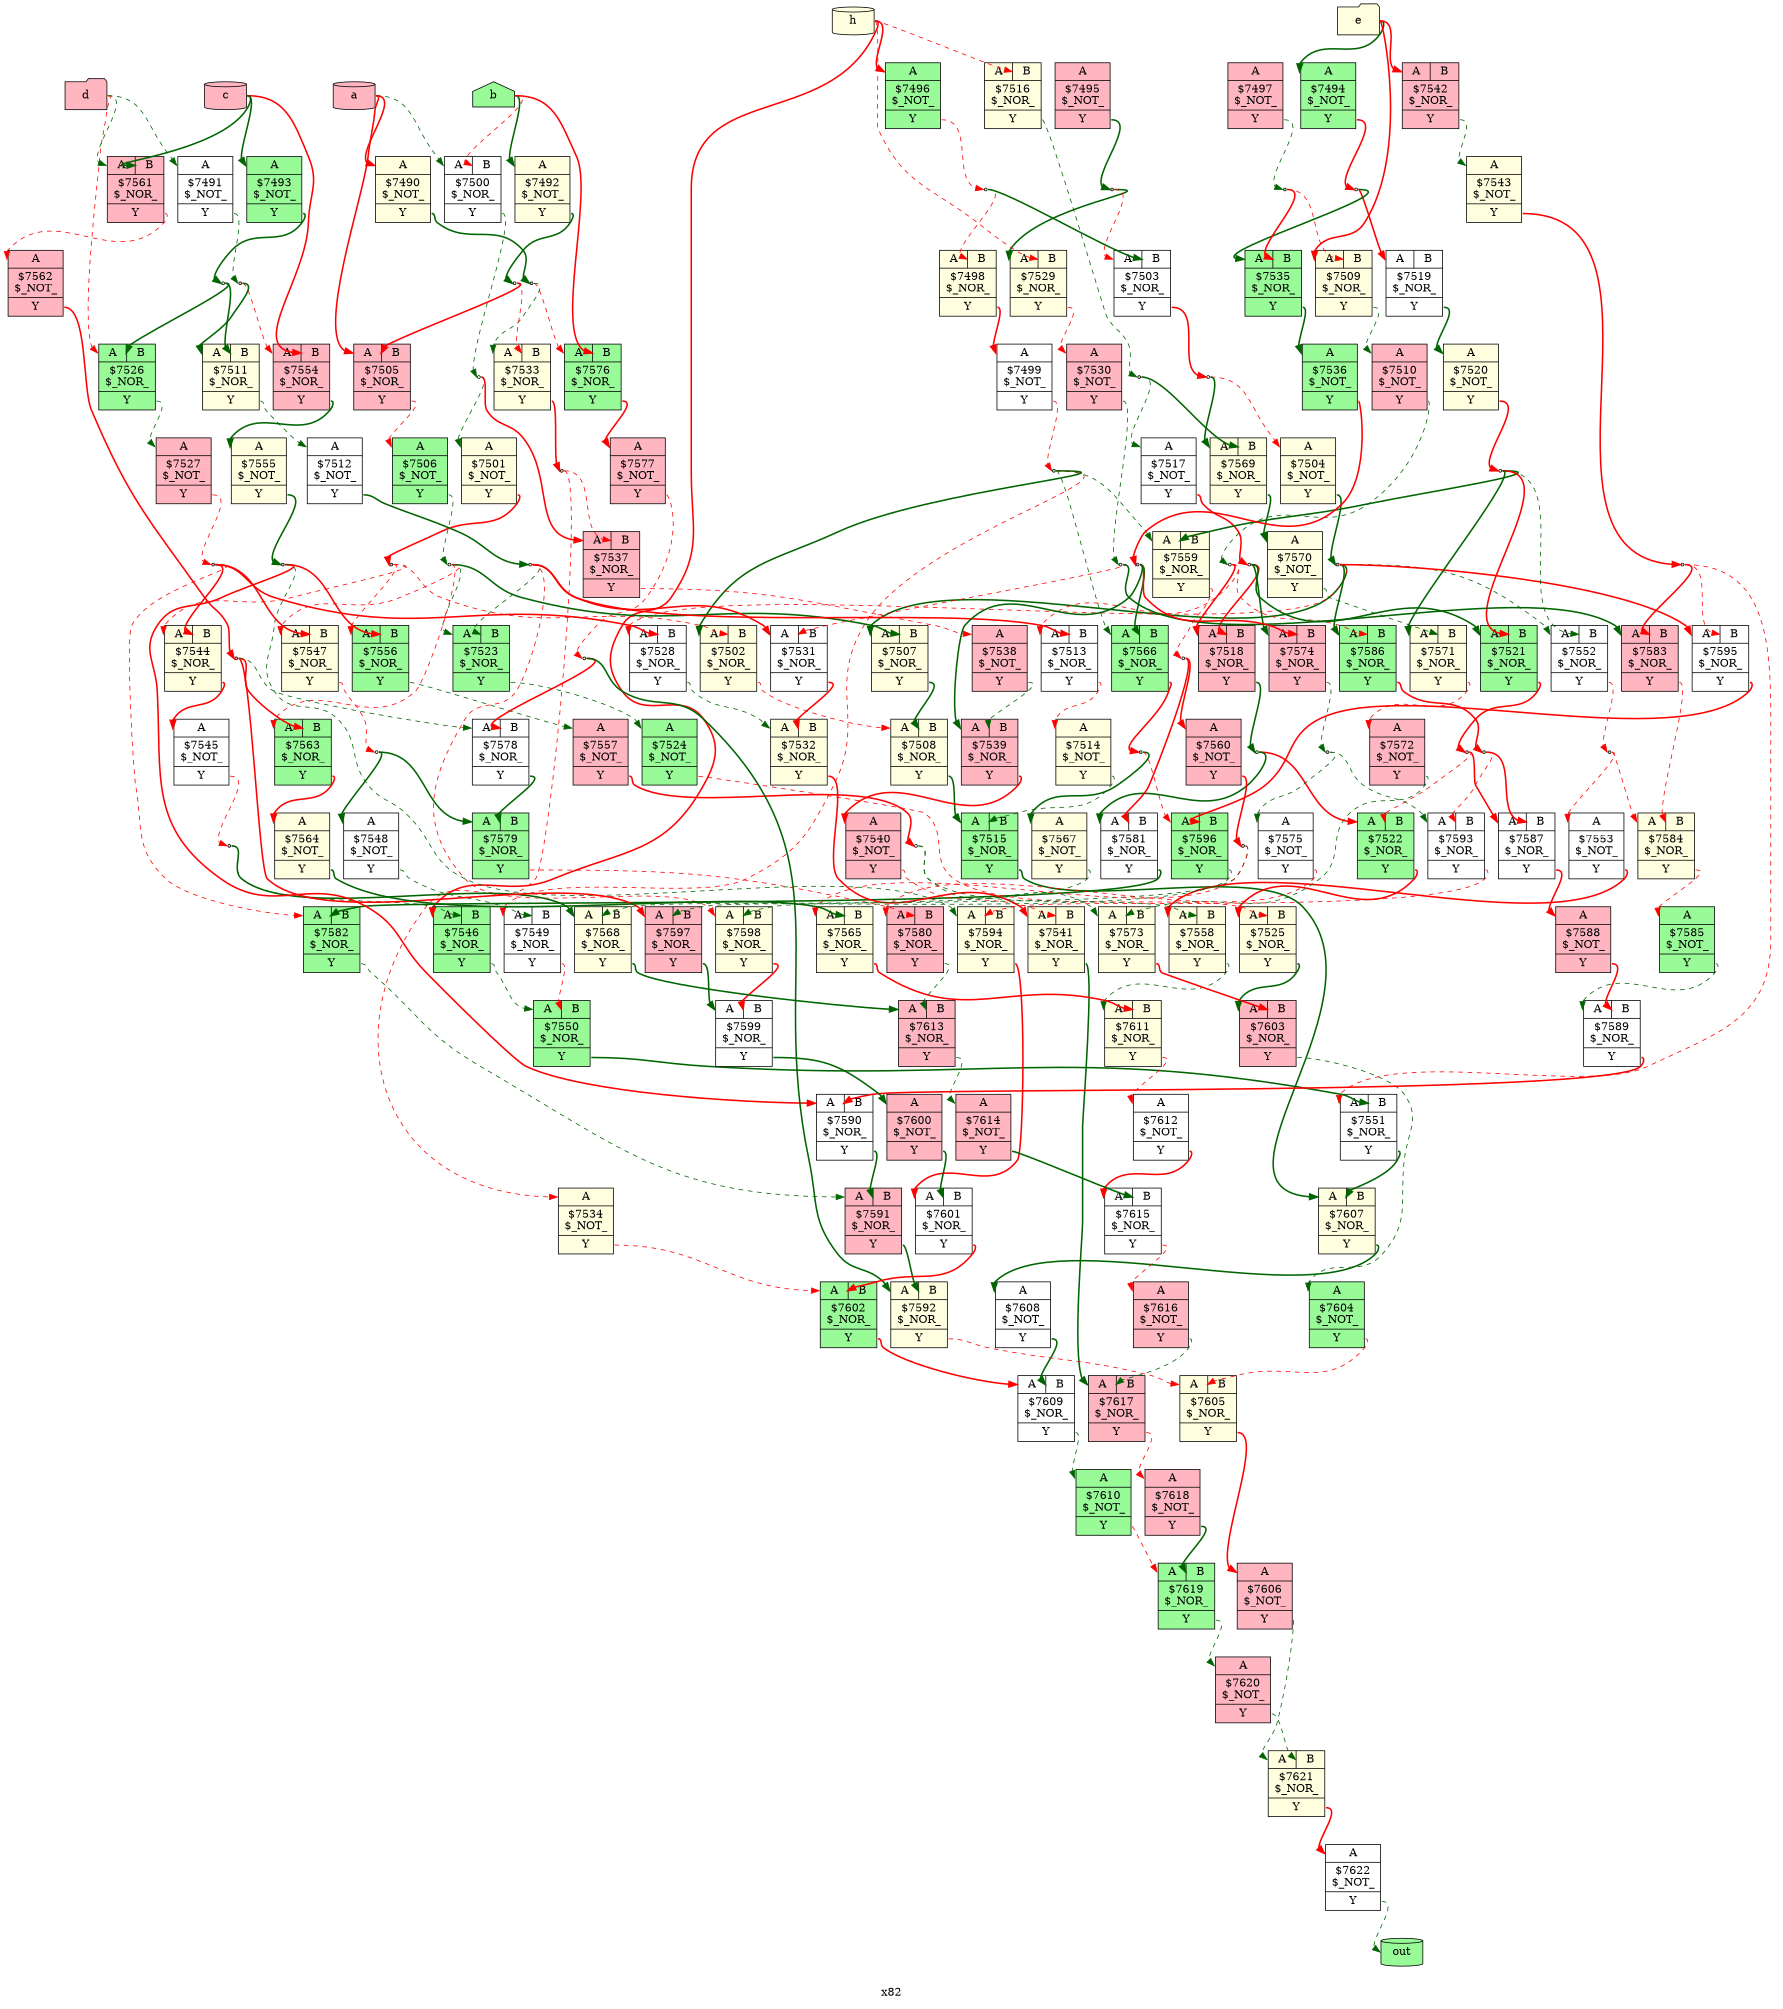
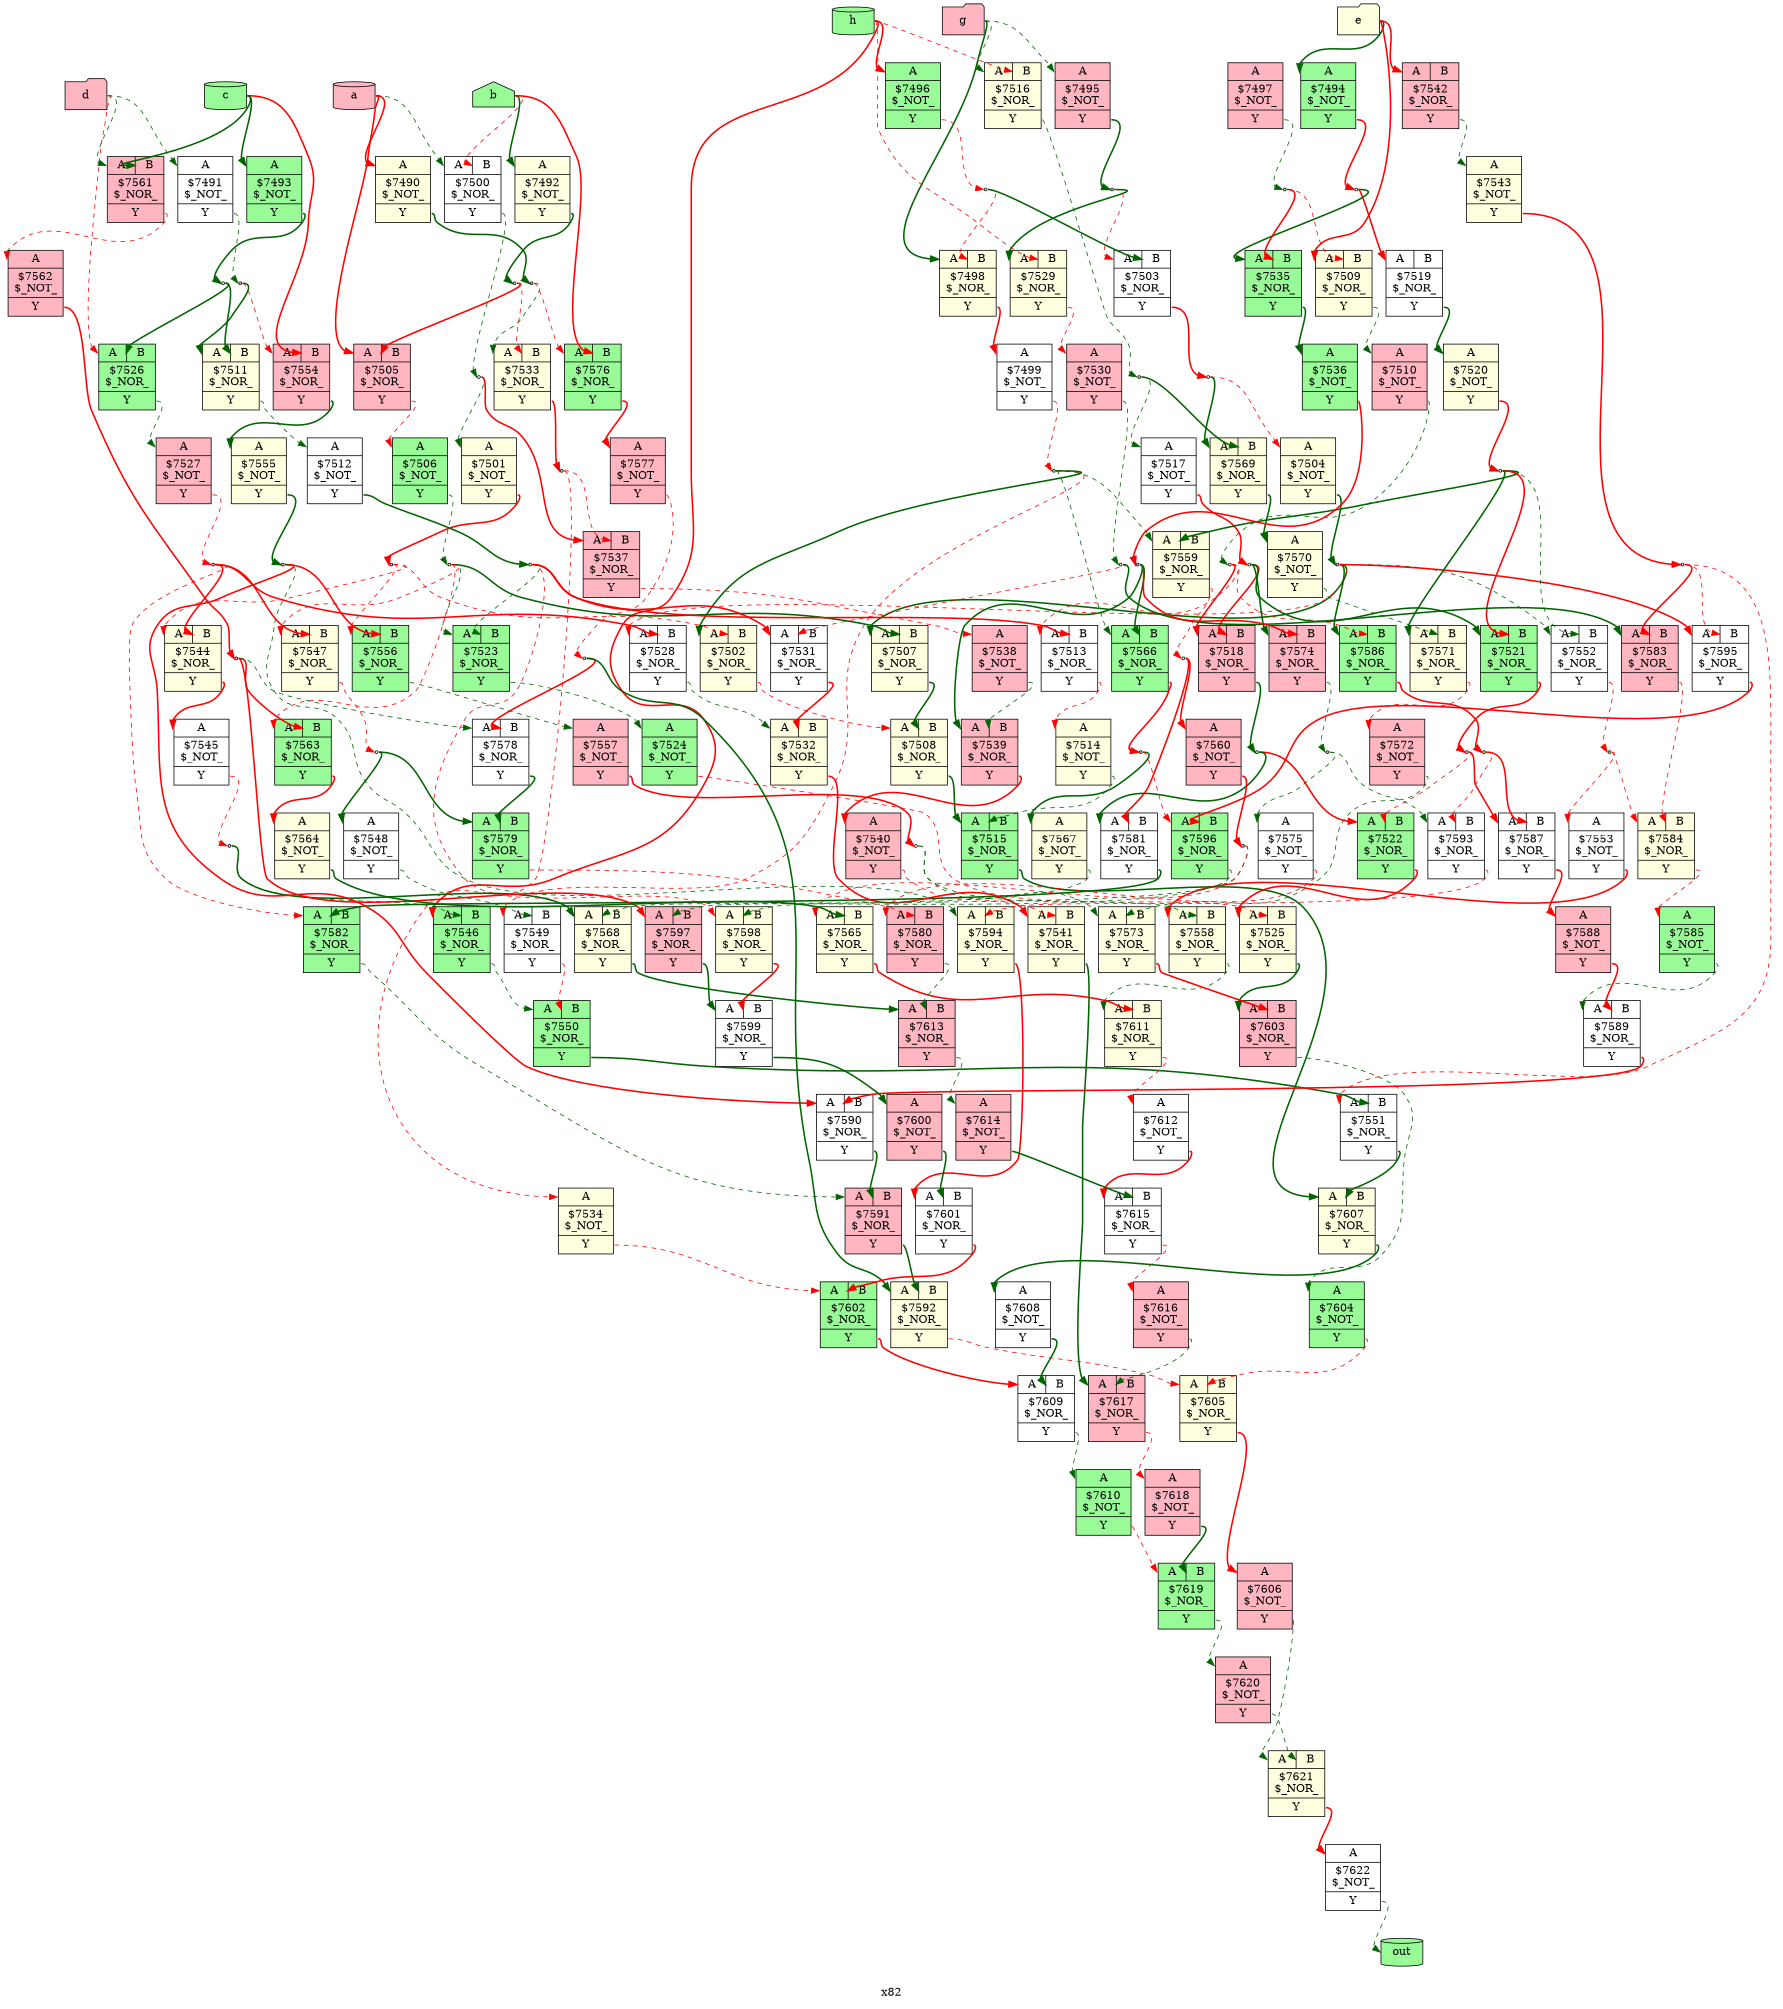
node "h": fillcolor lightyellow -> palegreen
node "g": added
node "c": fillcolor lightpink -> palegreen
